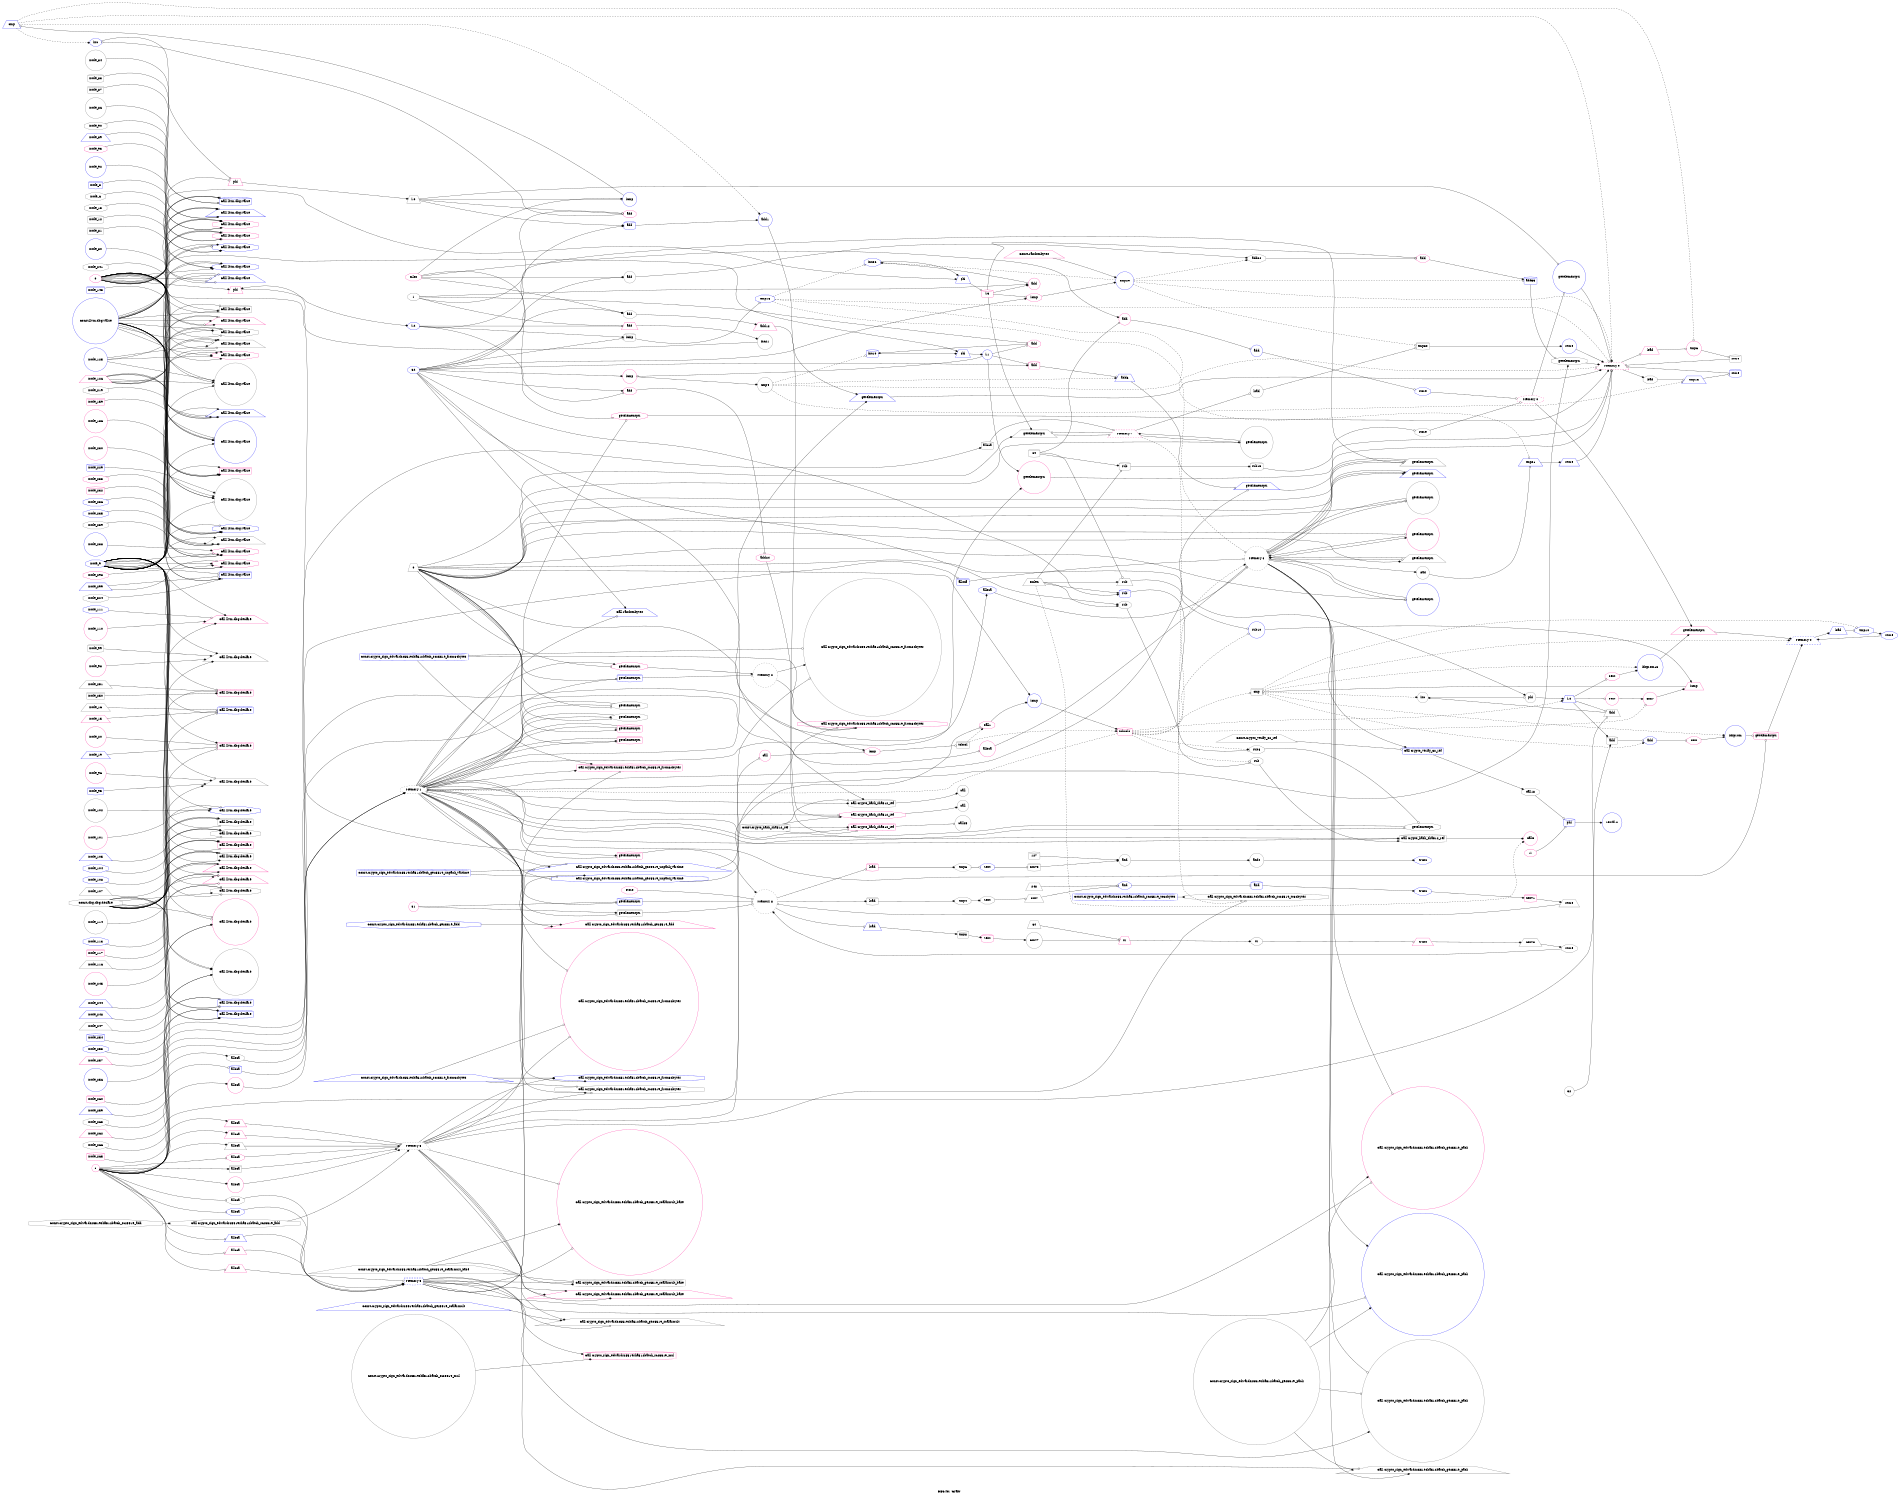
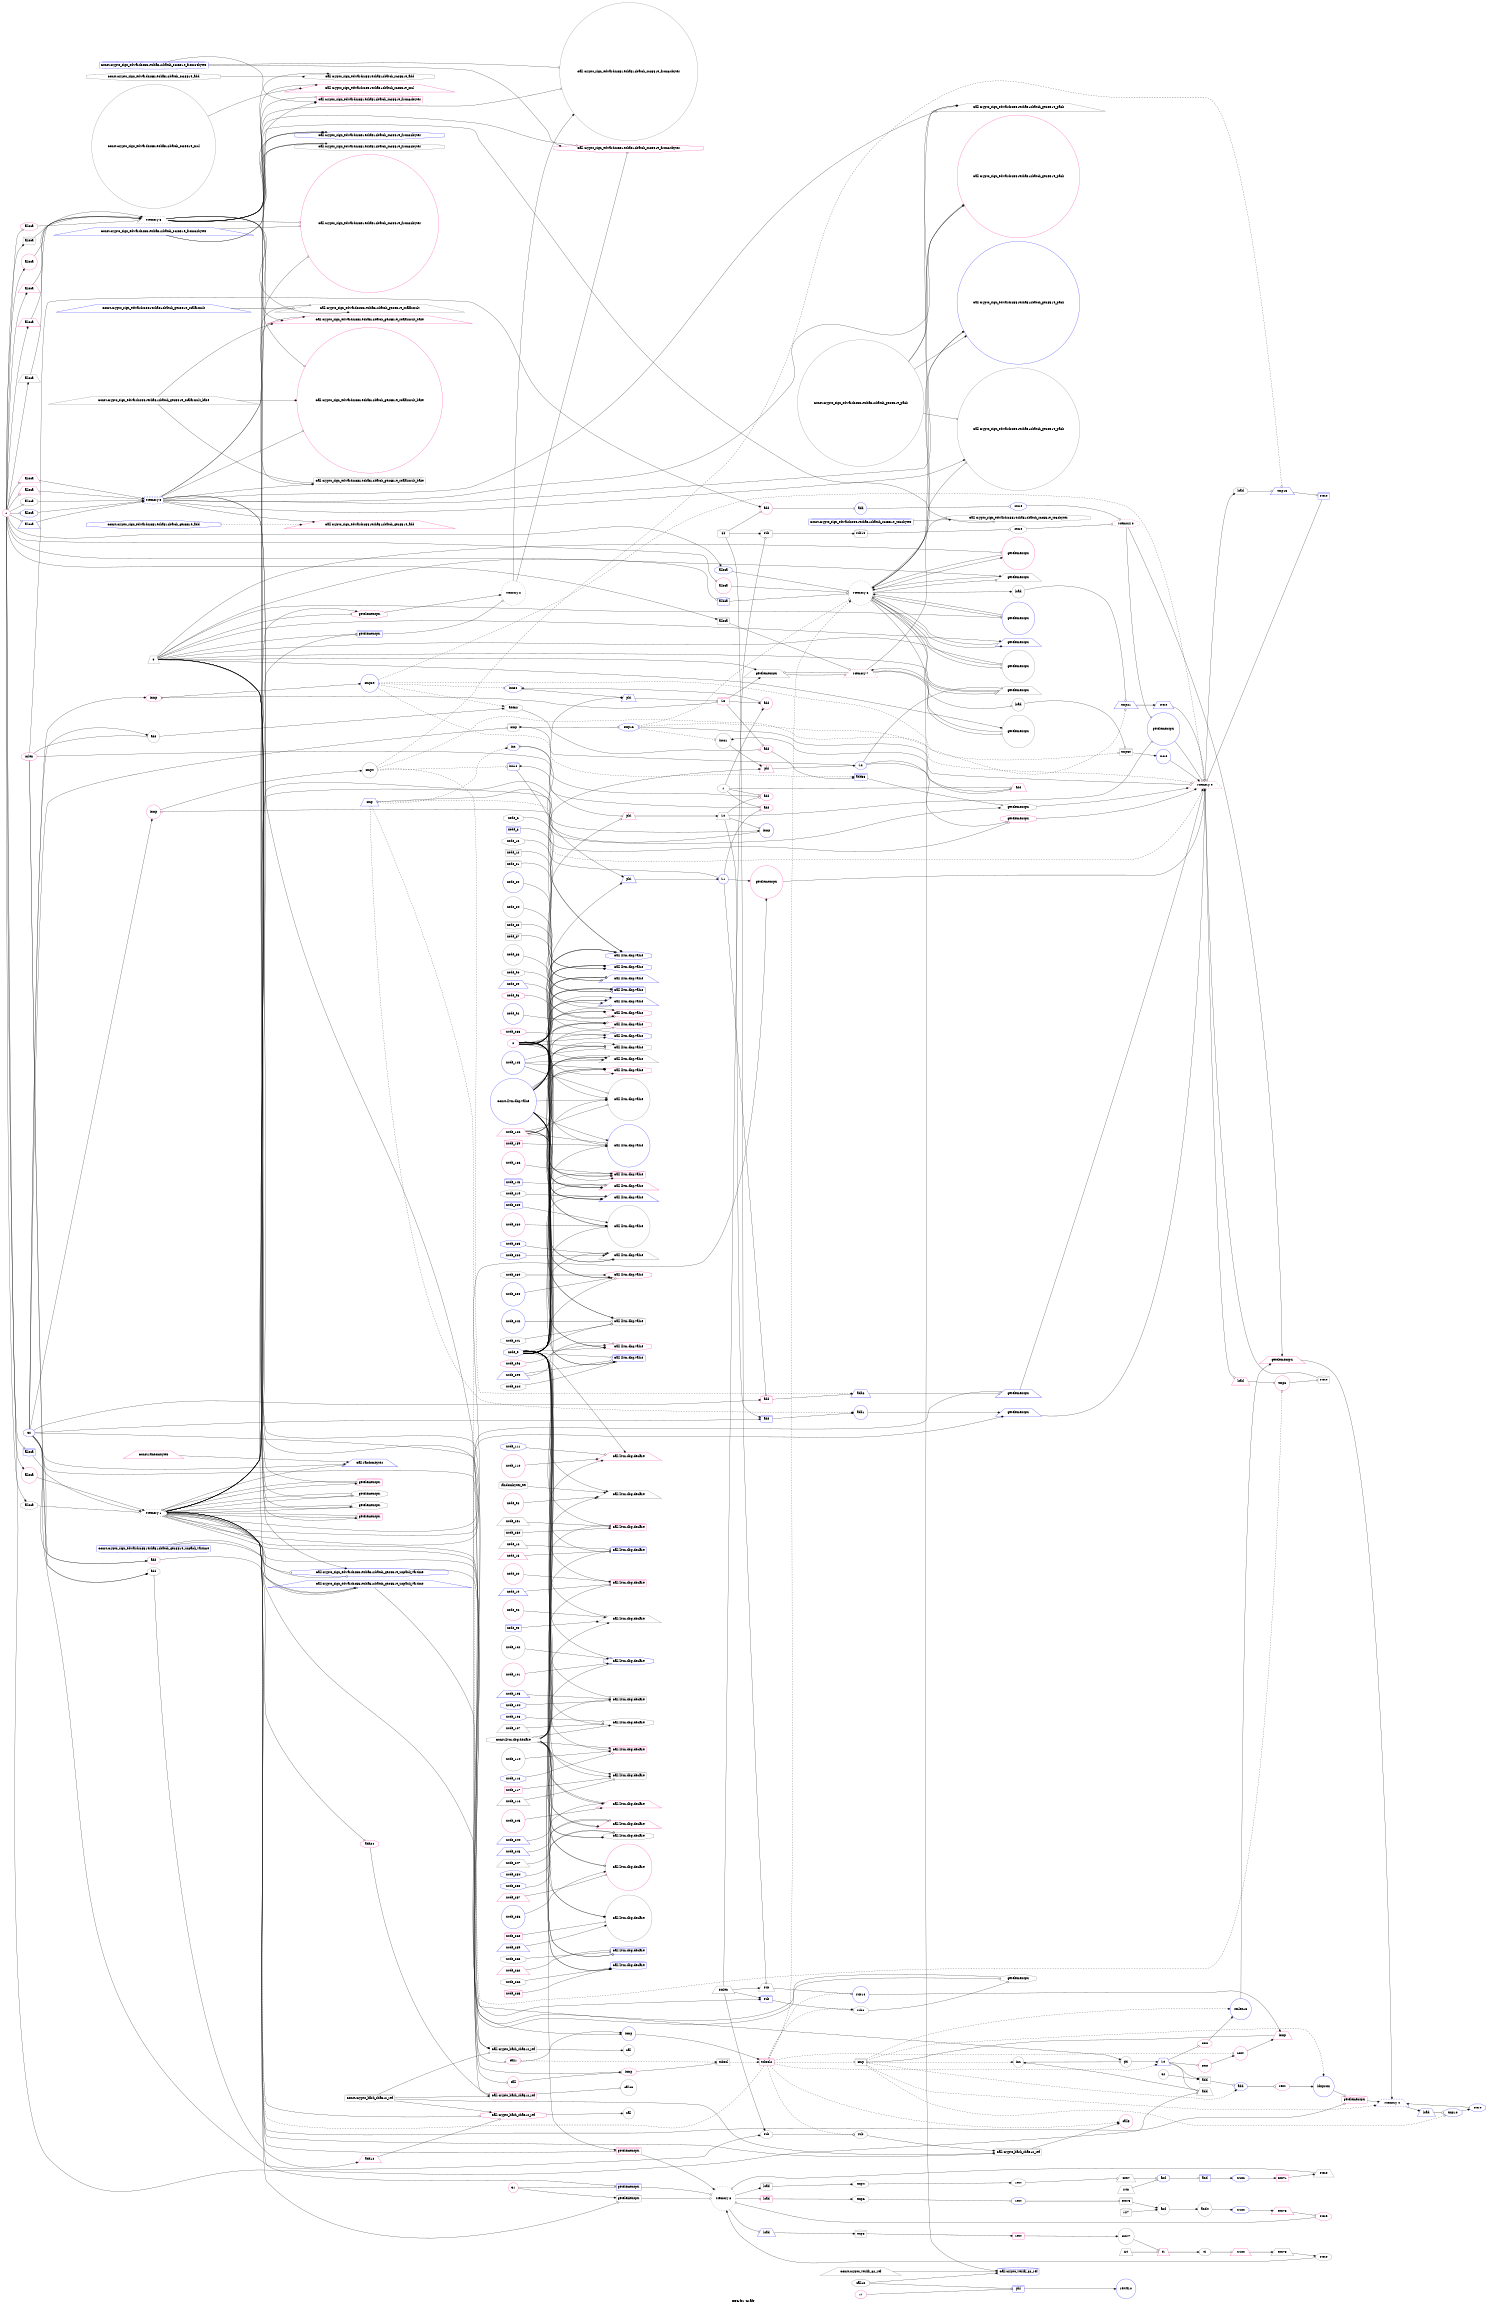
edge "Const:randombytes" -> "cmp29": now "Const:randombytes" -> "Call randombytes"
edge "cmp16" -> "inc36": now "cmp16" -> "inc21"
edge "cmp29" -> "add33": arrowhead odot -> diamond
edge "cmp16" -> "Memory 9": style dashed -> solid
node "node_232": removed
node "node_99": label "node_99" -> "randombytes_99"
node "idxprom13": label "idxprom13" -> "smlen13"
edge "Memory 7" -> "Call crypto_sign_edwards25519sha512batch_sc25519_to32bytes": style dashed -> solid
edge "tobool" -> "call1": reversed
edge "Call crypto_verify_32_ref" -> "call18": reversed
edge "Memory 1" -> "Call crypto_sign_edwards25519sha512batch_ge25519_add": now "Memory 5" -> "Call crypto_sign_edwards25519sha512batch_ge25519_add"
node "Const:dbg.dbg.declare": label "Const:dbg.dbg.declare" -> "Const:llvm.dbg.declare"
edge "smlen" -> "call5": now "tobool2" -> "call5"
edge "Const:crypto_sign_edwards25519sha512batch_ge25519_add" -> "Call crypto_sign_edwards25519sha512batch_ge25519_add": style solid -> dashed
node "node_254": shape cylinder -> octagon
edge "Call crypto_sign_edwards25519sha512batch_sc25519_add" -> "Memory 3": reversed
edge "Const:crypto_sign_edwards25519sha512batch_ge25519_scalarmult" -> "Call crypto_sign_edwards25519sha512batch_ge25519_scalarmult": arrowhead diamond -> odot
node "node_242": added
node "Call crypto_sign_edwards25519sha512batch_sc25519_mul": shape cylinder -> trapezium
node "conv5": added
